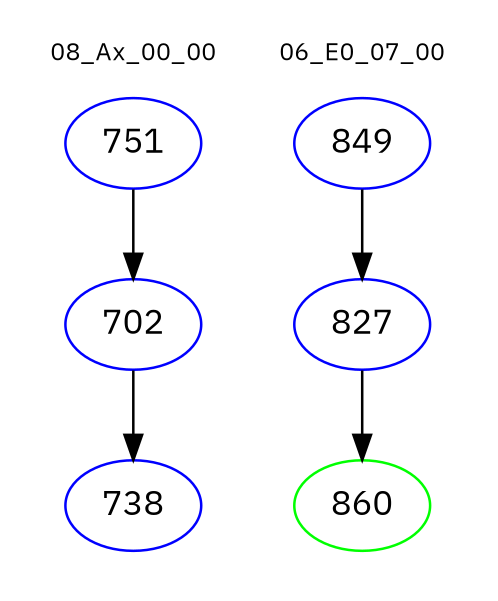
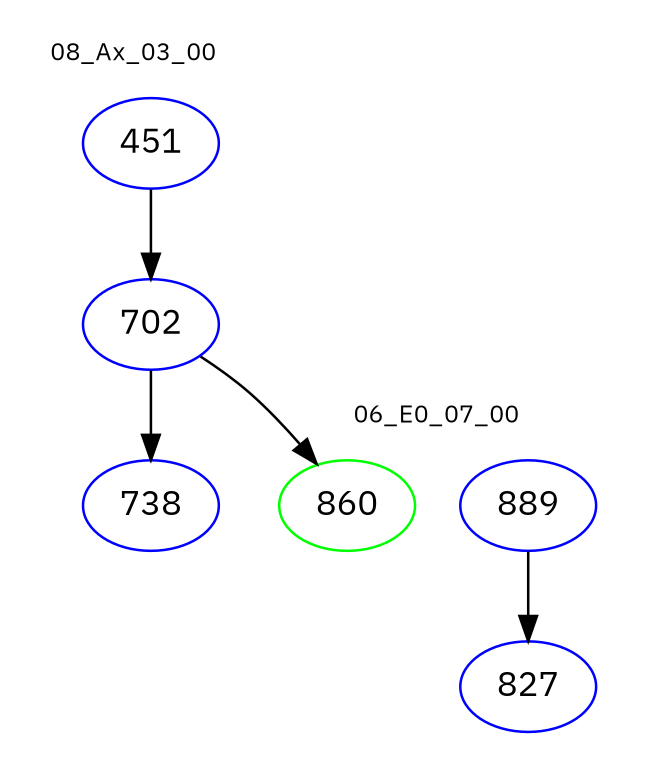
cluster "08_Ax_00_00": label "08_Ax_00_00" -> "08_Ax_03_00"
node "751": label "751" -> "451"
node "849": label "849" -> "889"
edge "827" -> "860": now "702" -> "860"
